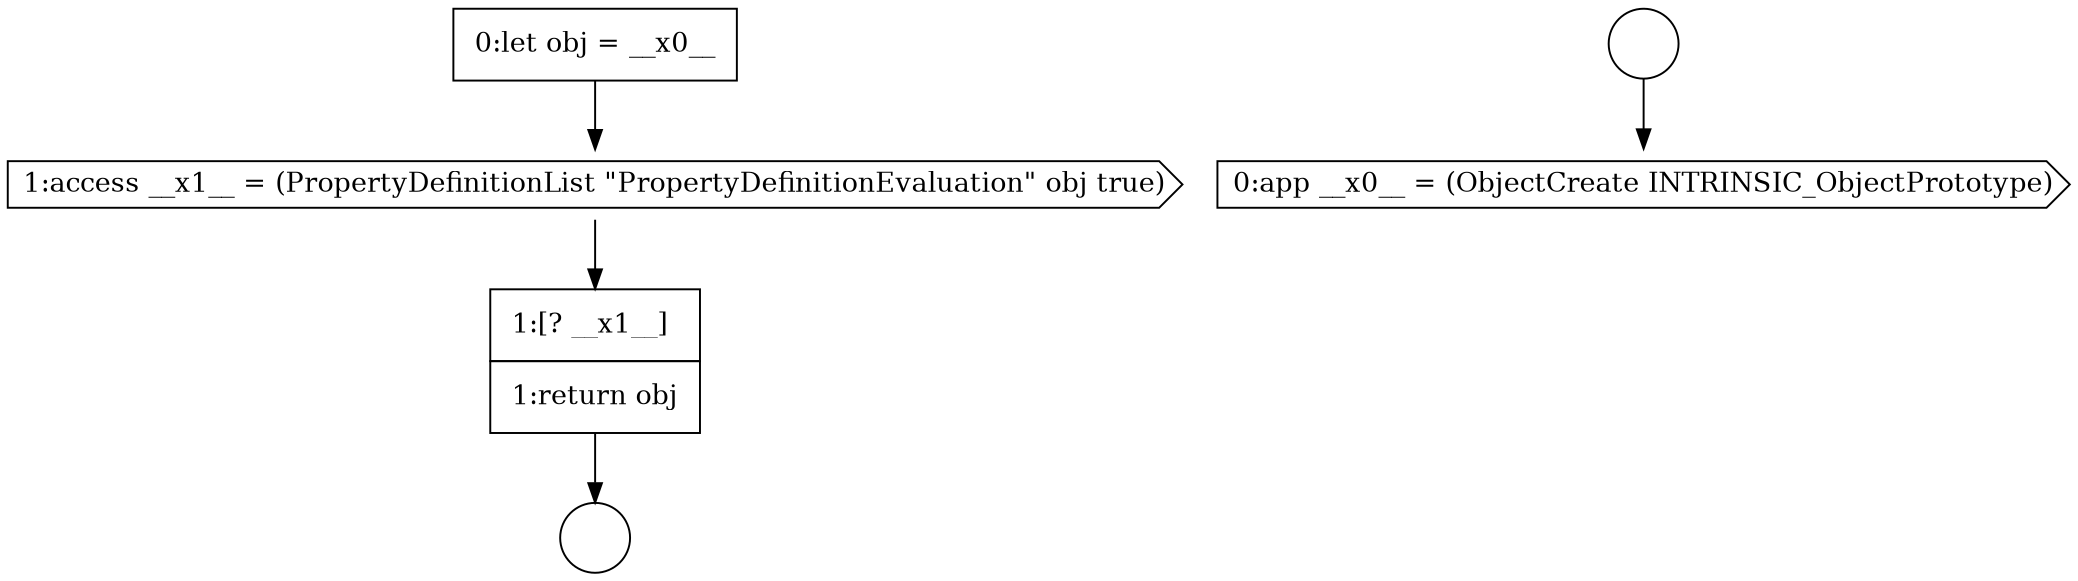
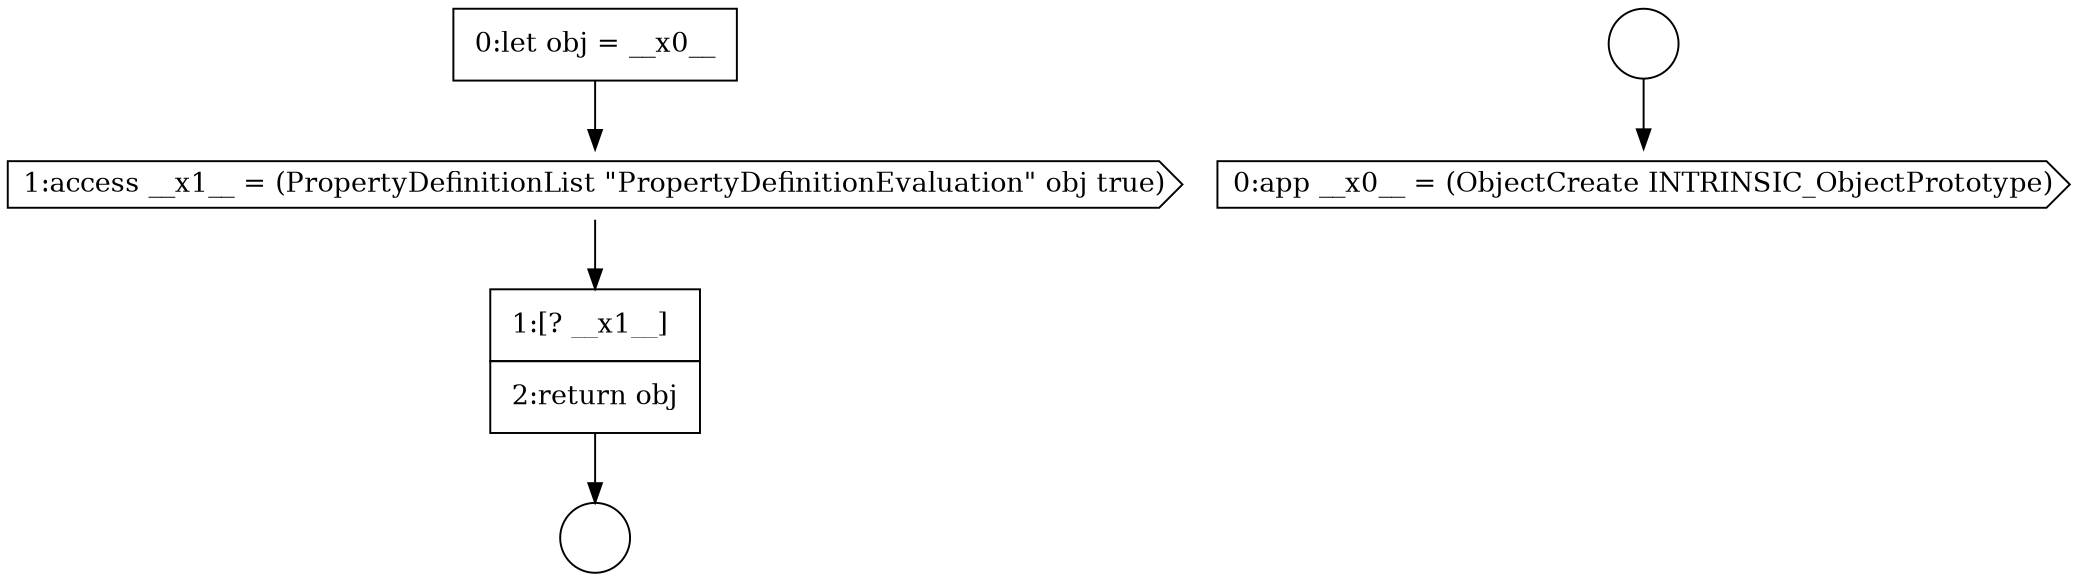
node "1:[? __x1__]": text "1:return obj" -> "2:return obj"
